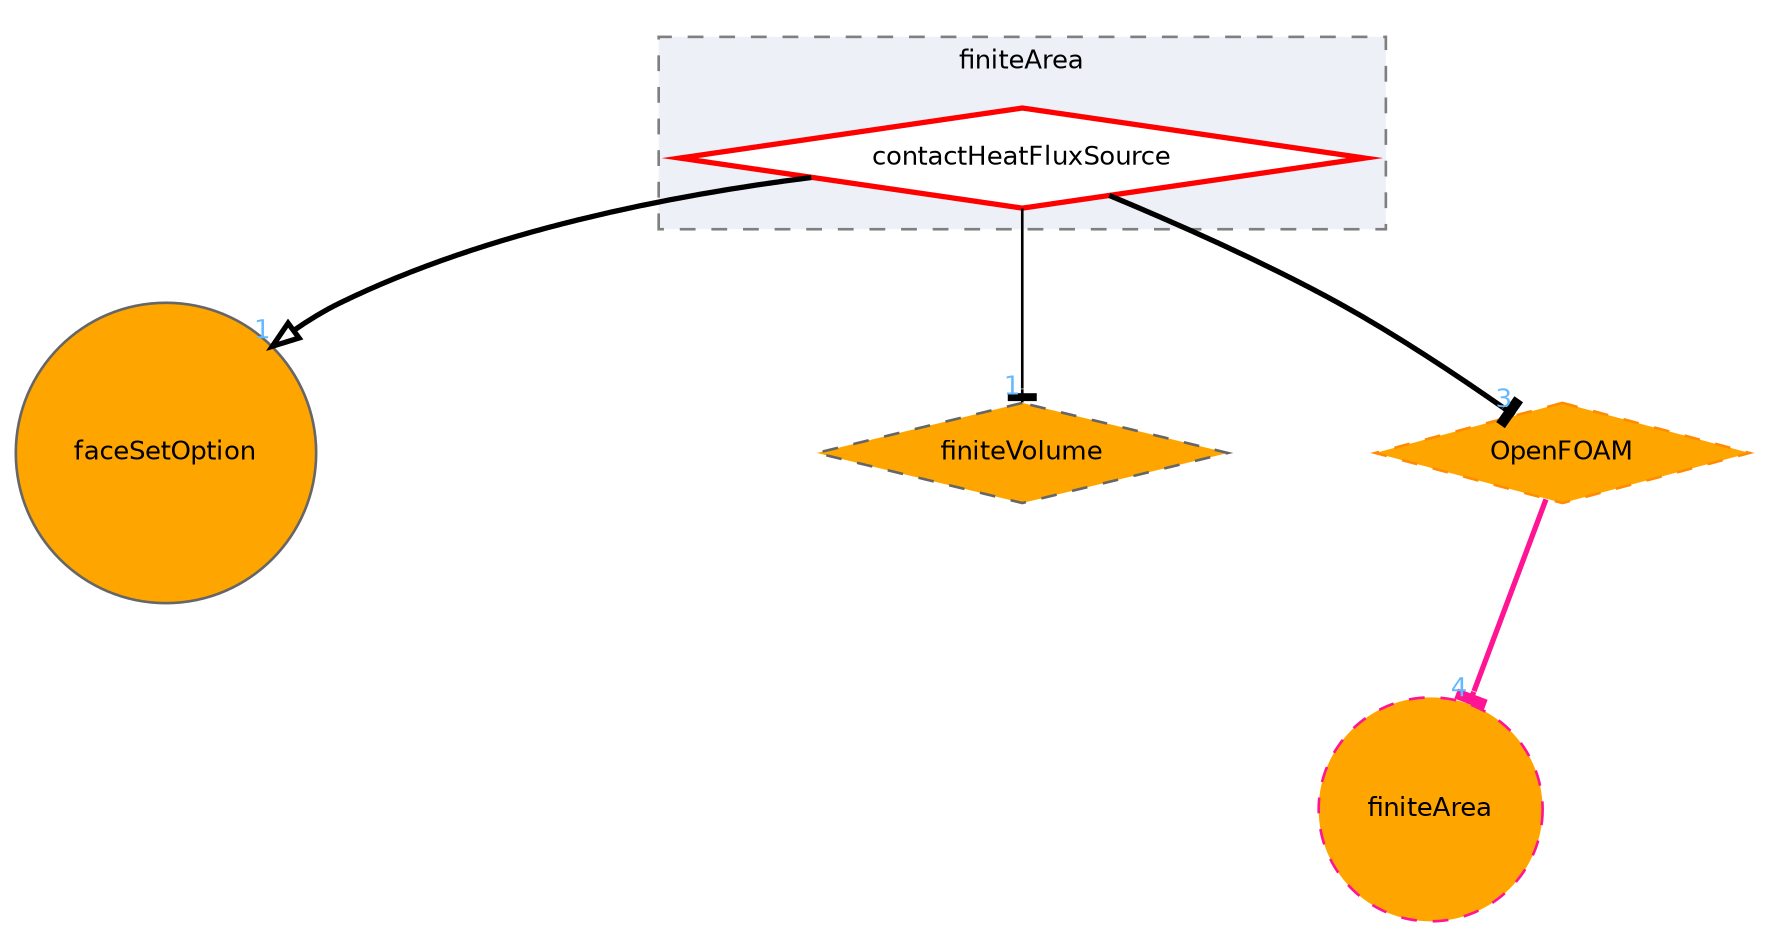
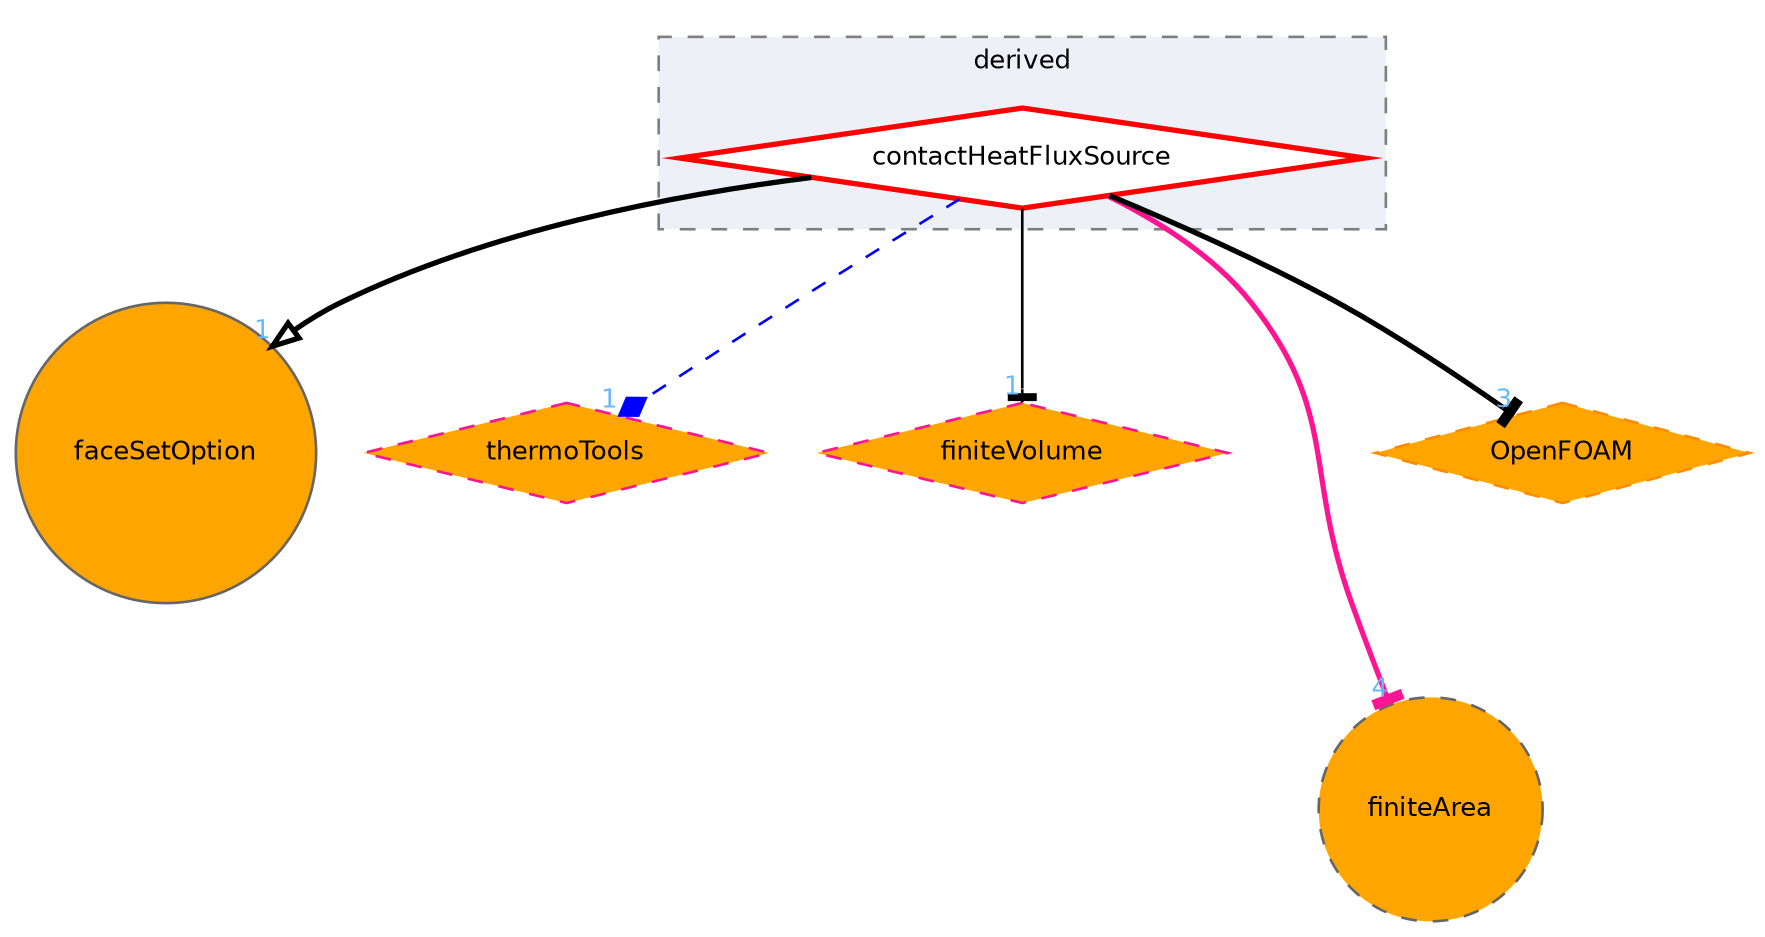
cluster "finiteArea": label "finiteArea" -> "derived"
node "thermoTools": added
node "finiteVolume": color gray40 -> deeppink
edge "OpenFOAM" -> "finiteArea": now "contactHeatFluxSource" -> "finiteArea"
node "finiteArea": color deeppink -> gray40
